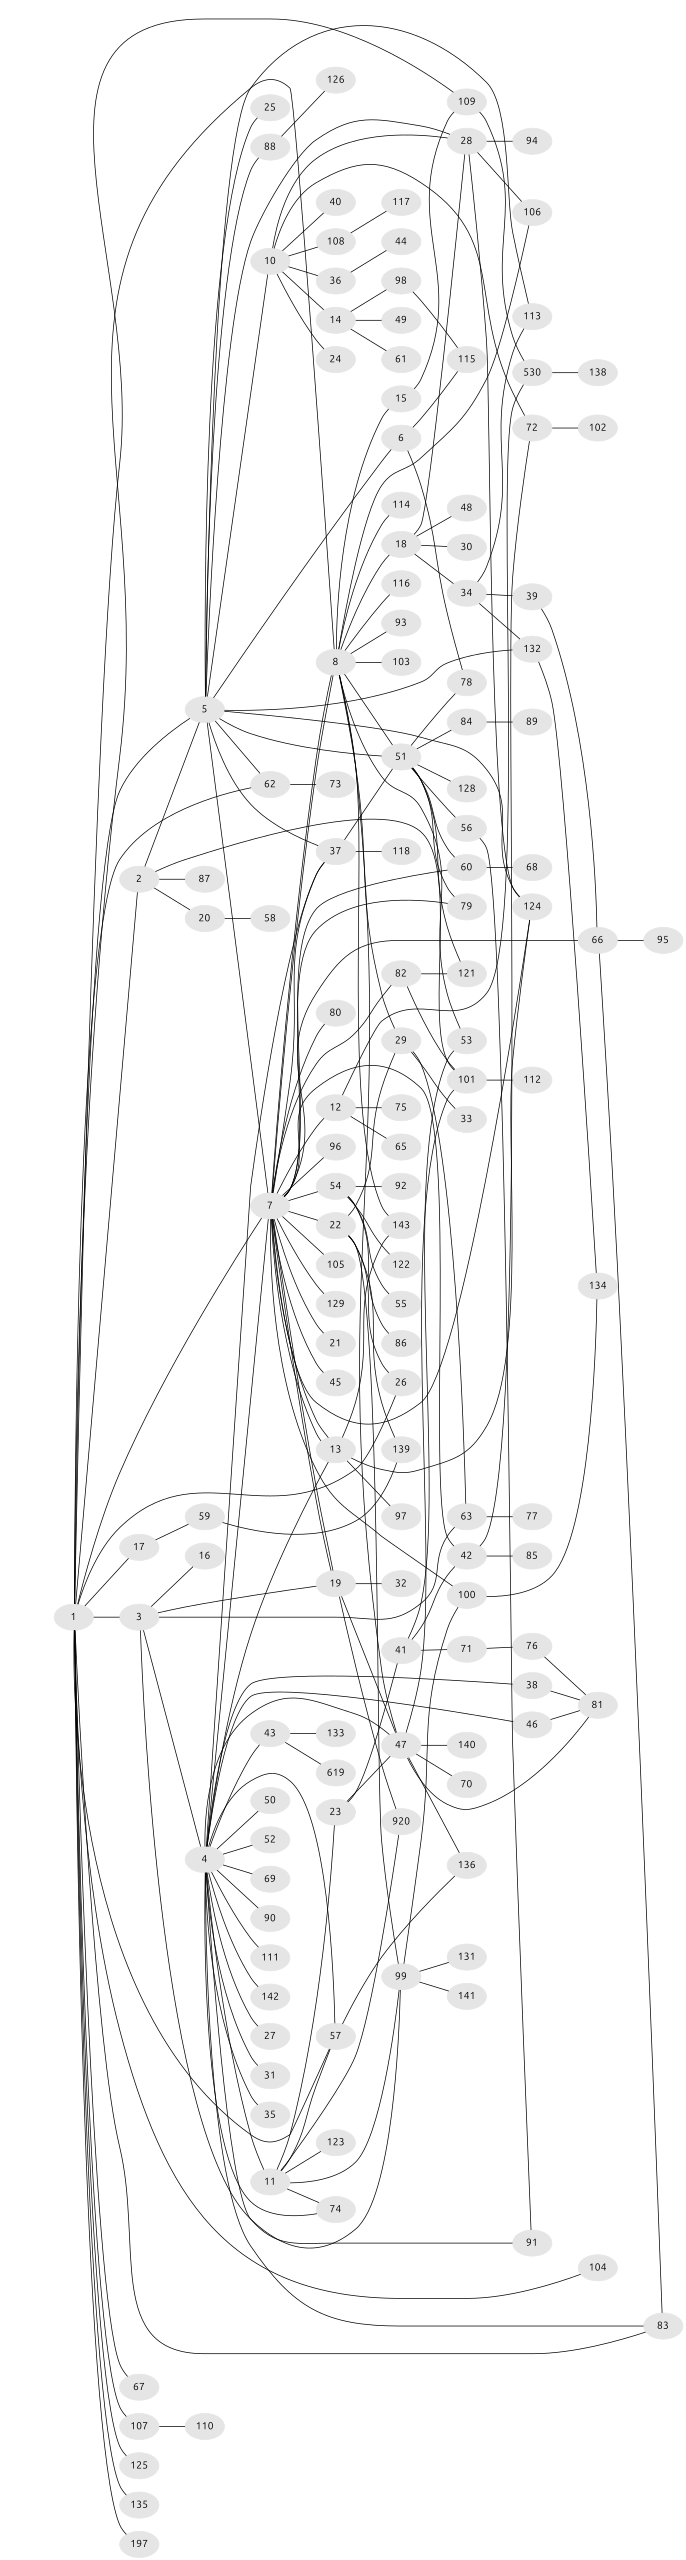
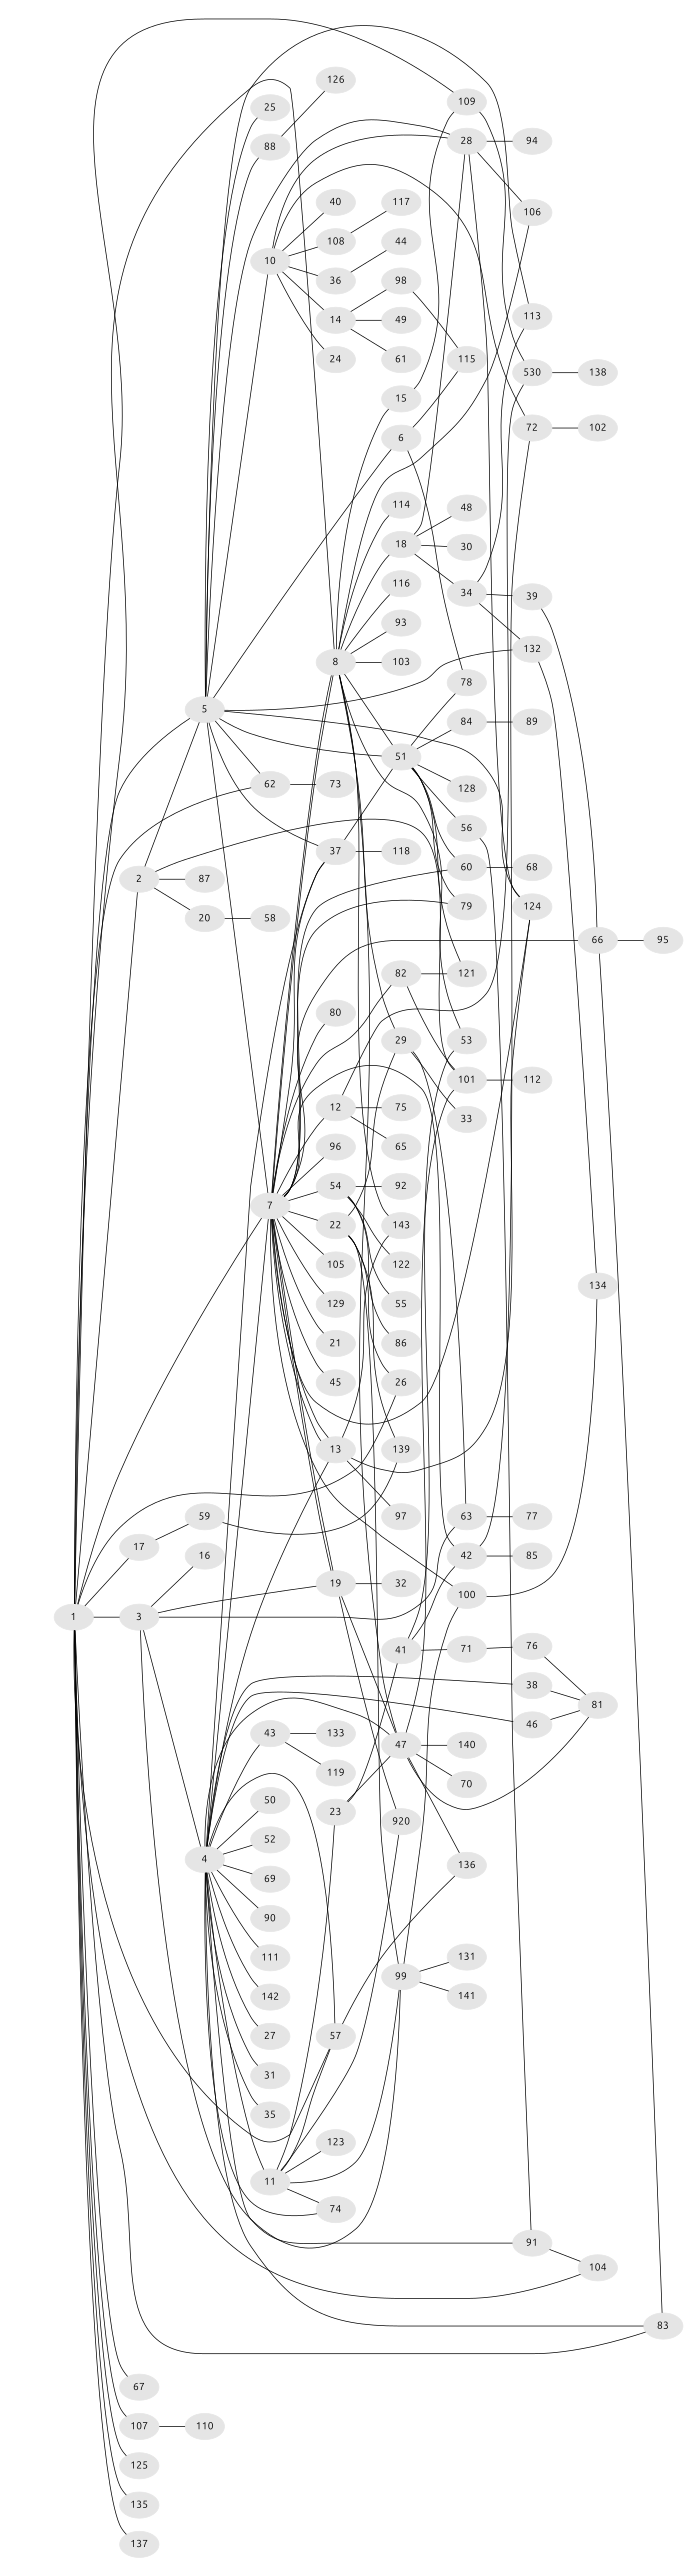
node "619": label "619" -> "119"
edge "91" -- "104": added
node "197": label "197" -> "137"
